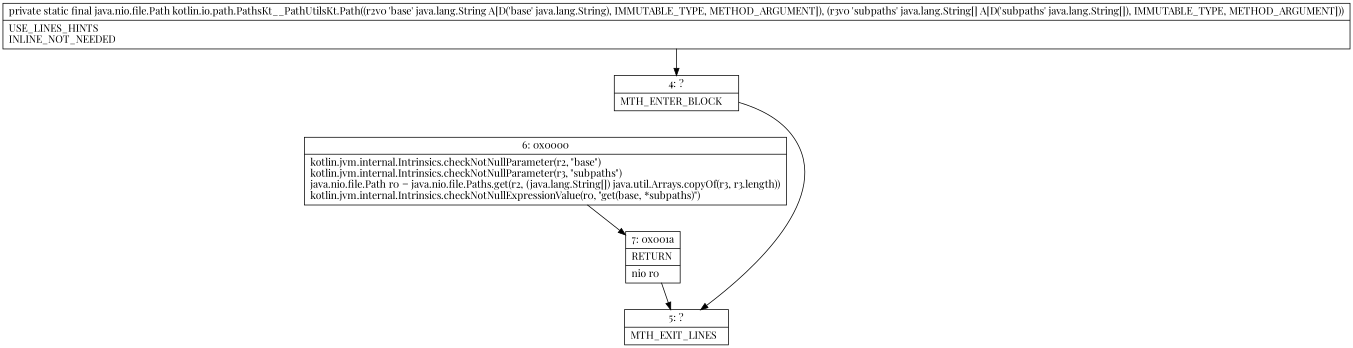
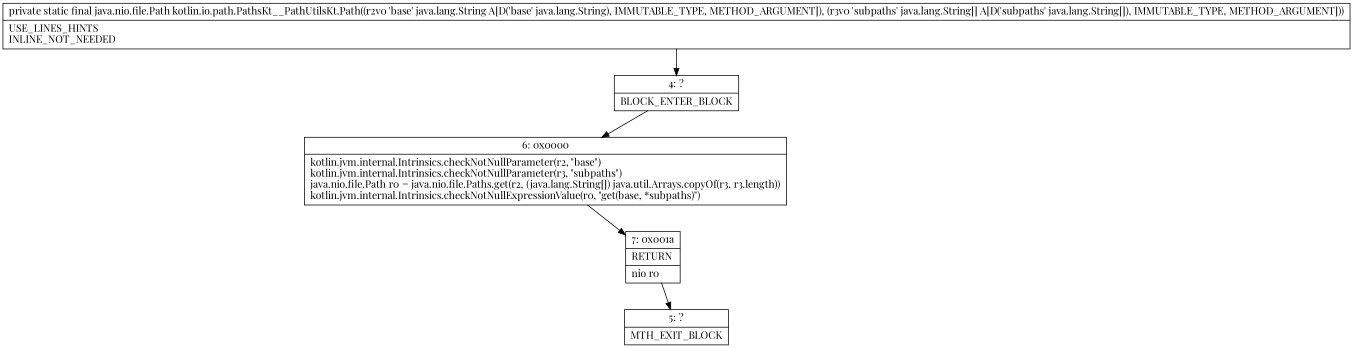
node "4: ?": text "MTH_ENTER_BLOCK" -> "BLOCK_ENTER_BLOCK"
edge "4: ?" -> "5: ?": now "4: ?" -> "6: 0x0000"
node "5: ?": text "MTH_EXIT_LINES" -> "MTH_EXIT_BLOCK"
